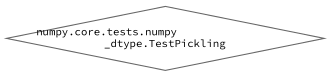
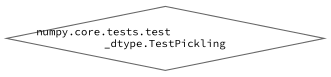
node "numpy.core.tests.numpy _dtype.TestPickling": label "numpy.core.tests.numpy _dtype.TestPickling" -> "numpy.core.tests.test _dtype.TestPickling"
